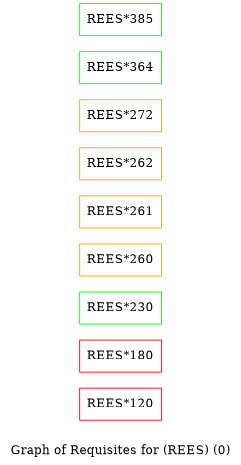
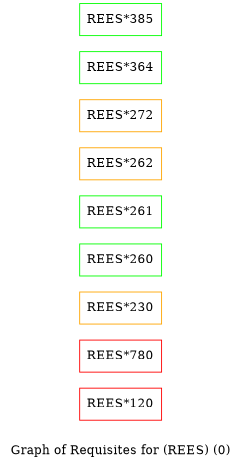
node "REES*261": color orange -> green
node "REES*260": color orange -> green
node "REES*230": color green -> orange
node "REES*180": label "REES*180" -> "REES*780"
